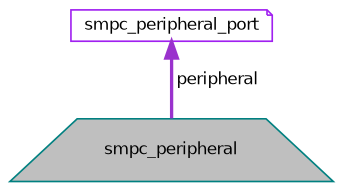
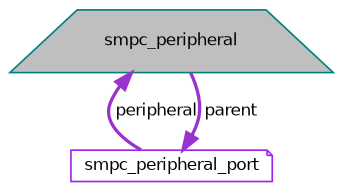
edge "smpc_peripheral" -> "smpc_peripheral_port": label " peripheral" -> " parent"
edge "smpc_peripheral_port" -> "smpc_peripheral": added, label "peripheral"
